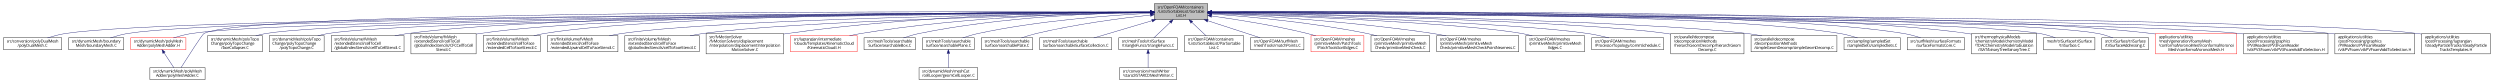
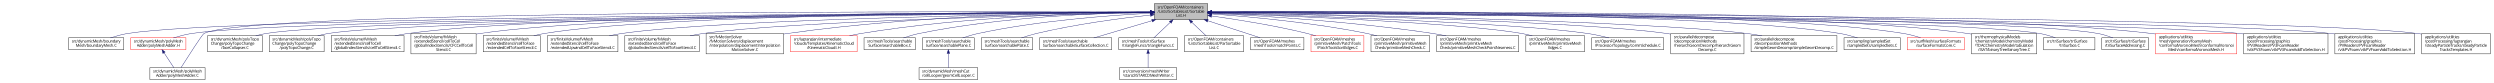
node "src/conversion/polyDualMesh /polyDualMesh.C": removed
node "src/OpenFOAM/surfMesh /meshTools/matchPoints.C": label "src/OpenFOAM/surfMesh /meshTools/matchPoints.C" -> "src/OpenFOAM/meshes /meshTools/matchPoints.C"
node "src/surfMesh/surfaceFormats /surfaceFormatsCore.C": color black -> red
node "mesh/triSurface/triSurface /triSurface.C": label "mesh/triSurface/triSurface /triSurface.C" -> "src/triSurface/triSurface /triSurface.C"
